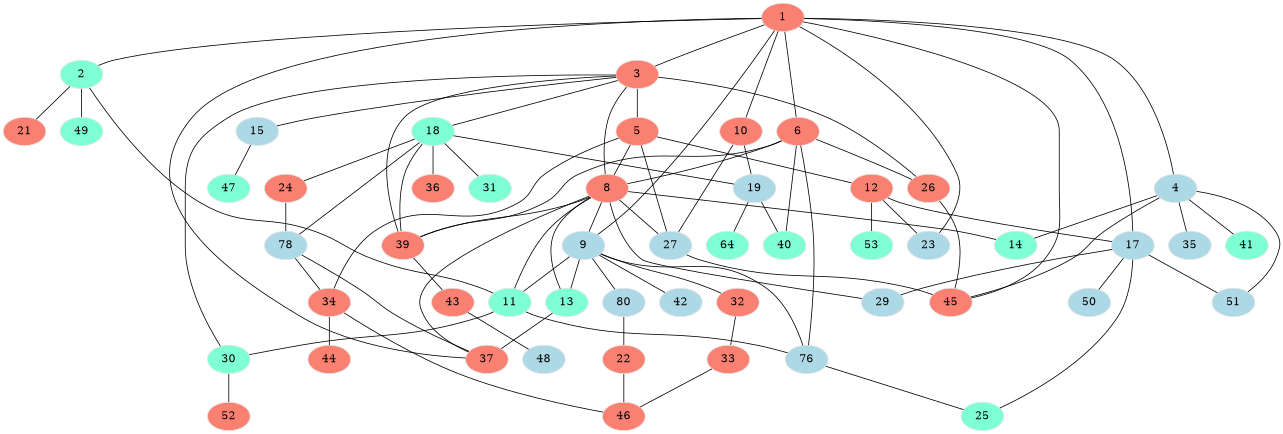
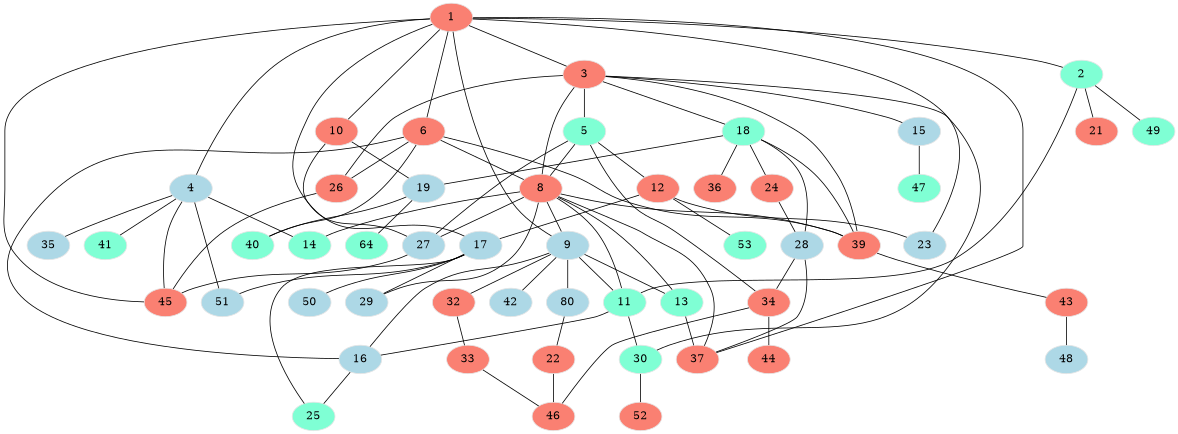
node "5": fillcolor salmon -> aquamarine
node "31": removed
node "78": label "78" -> "28"
node "76": label "76" -> "16"
